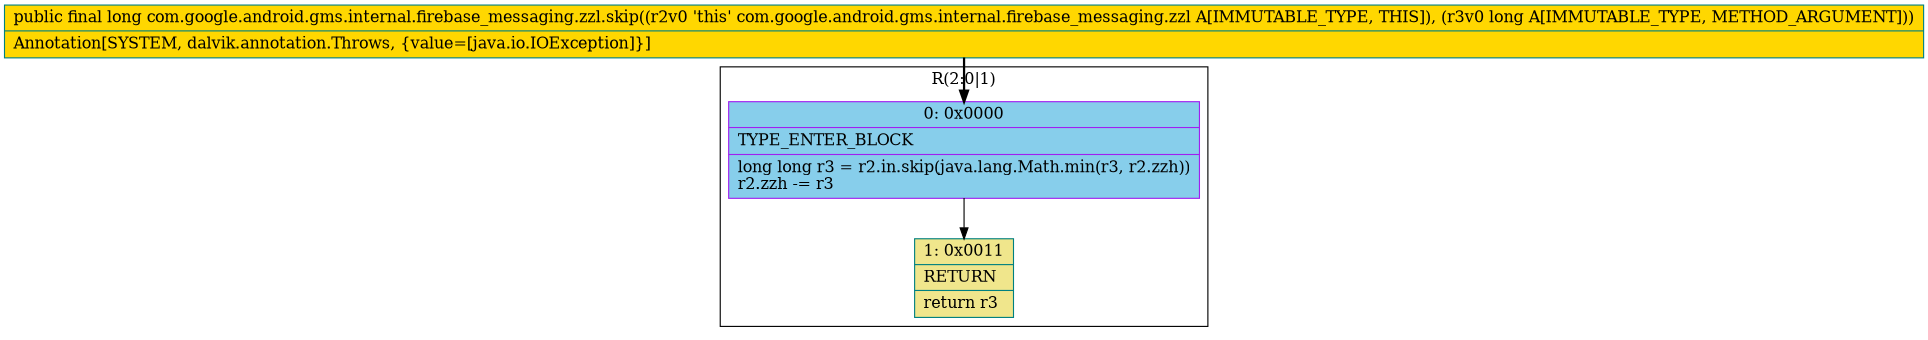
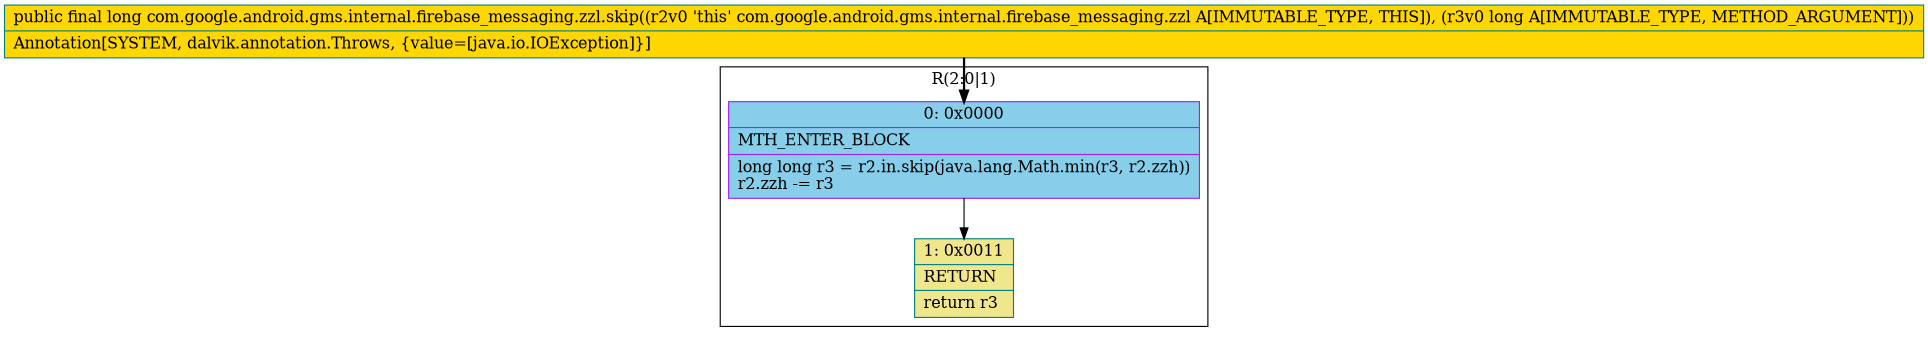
node "0: 0x0000": text "TYPE_ENTER_BLOCK" -> "MTH_ENTER_BLOCK"
